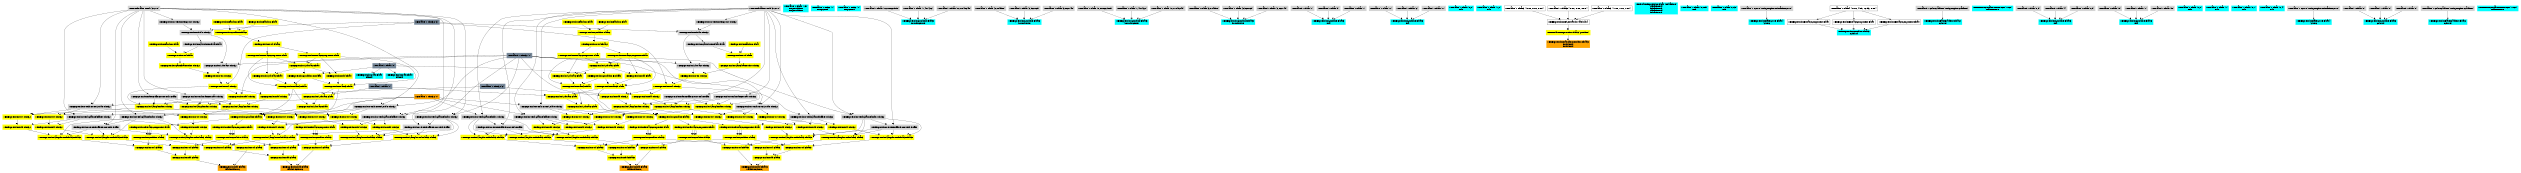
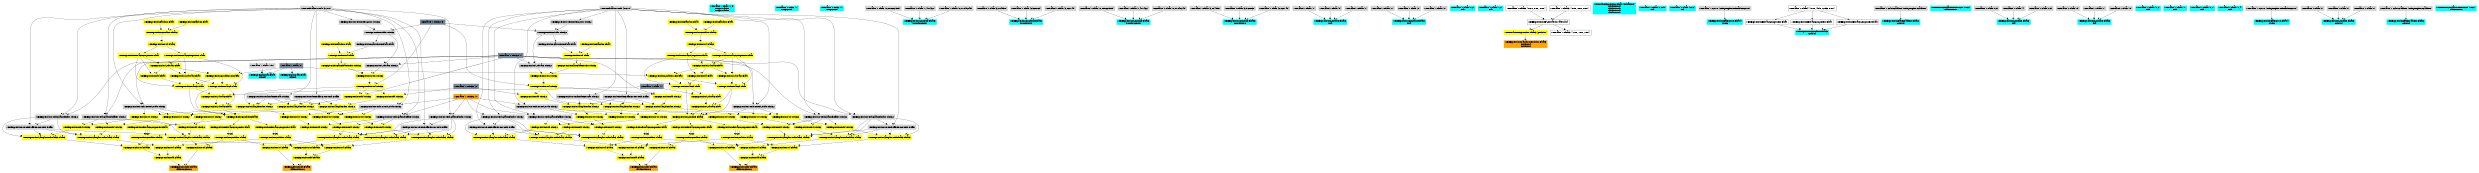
edge "VFXValue`1 Float3 ((1.00, 1.00, 1.00))" -> "VFXExpressionTRSToMatrix Matrix4x4": reversed
node "VFXValue`1 Float (750)": added
